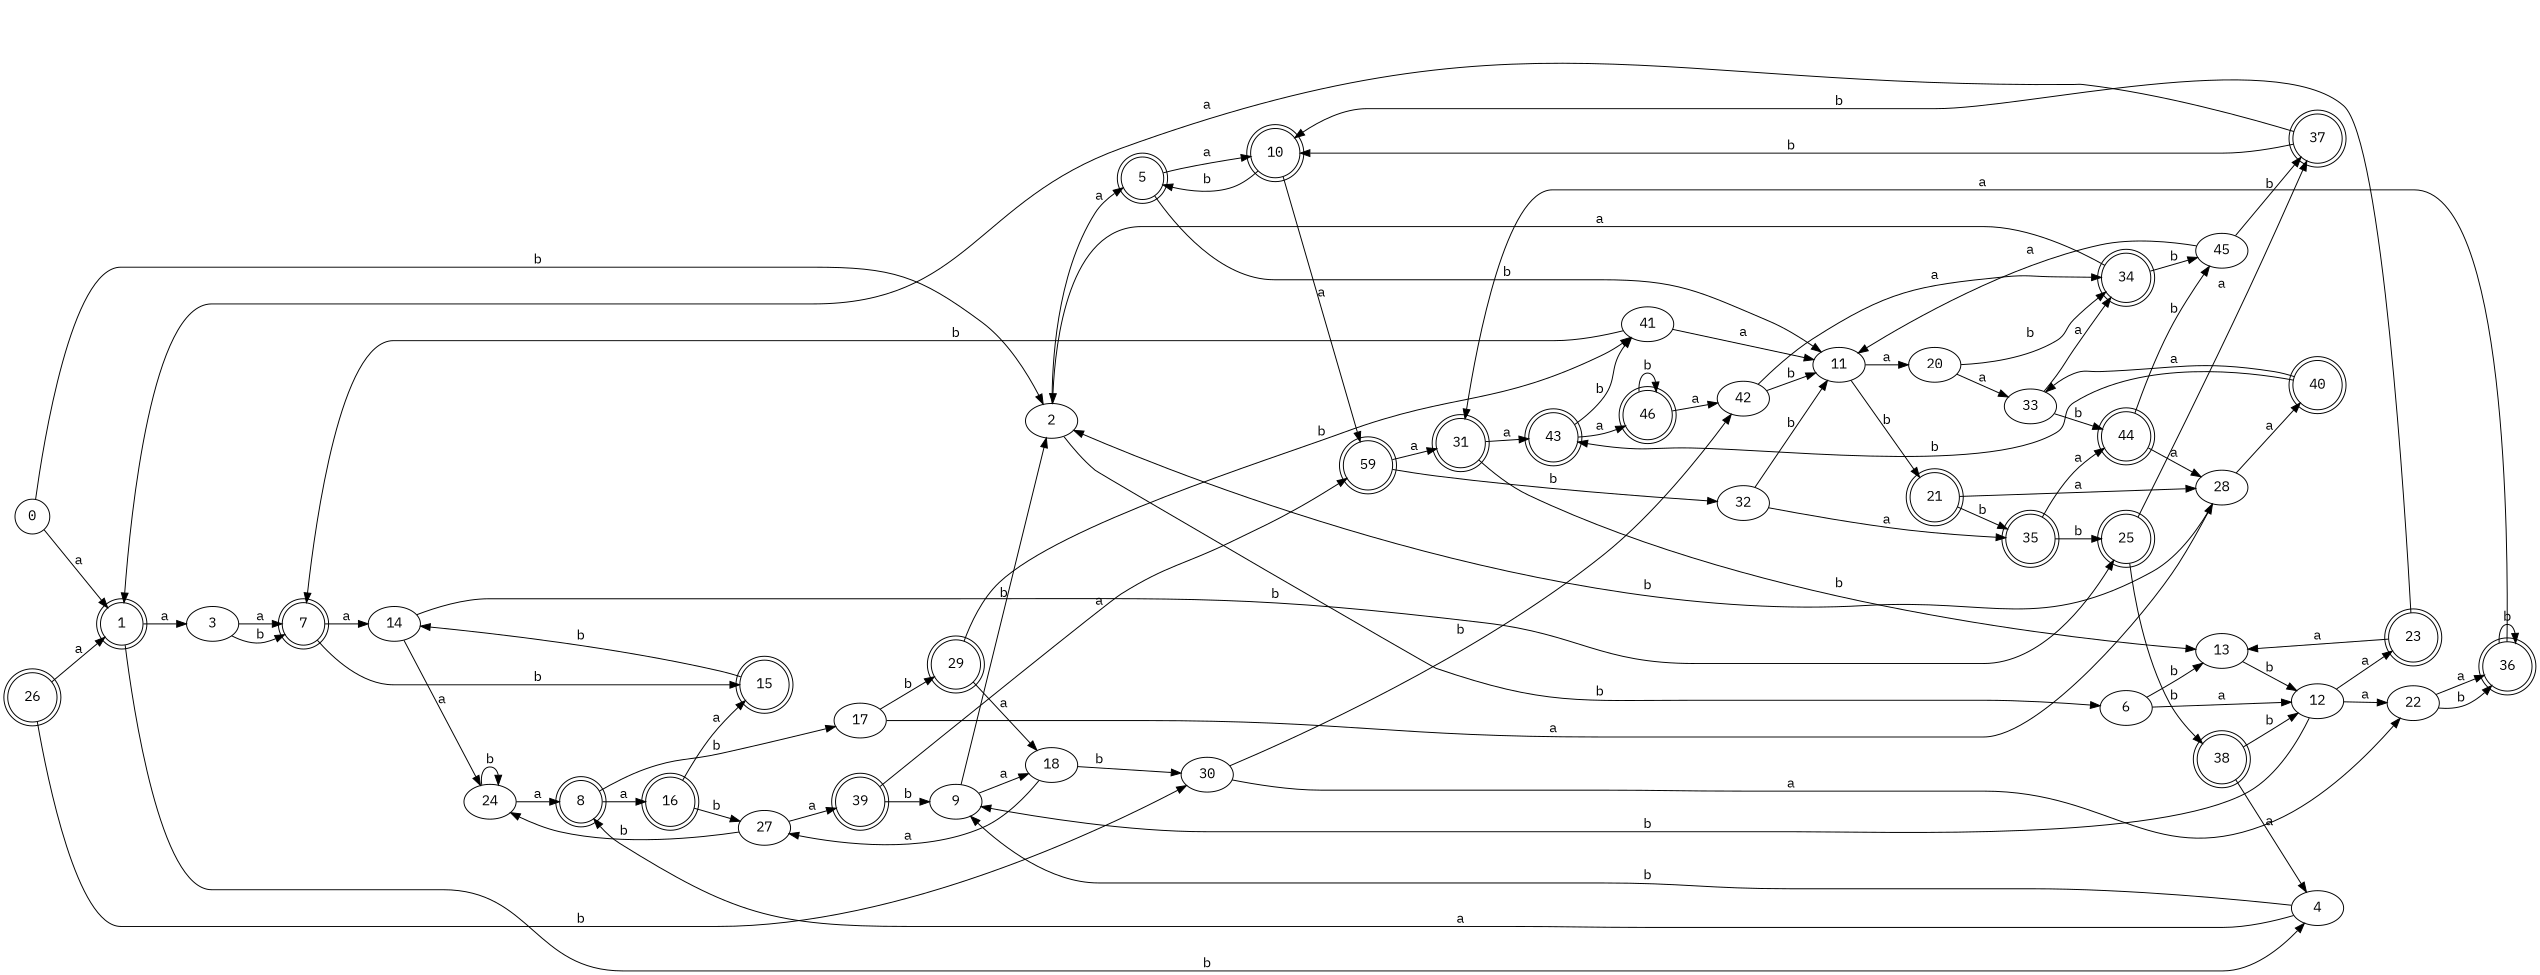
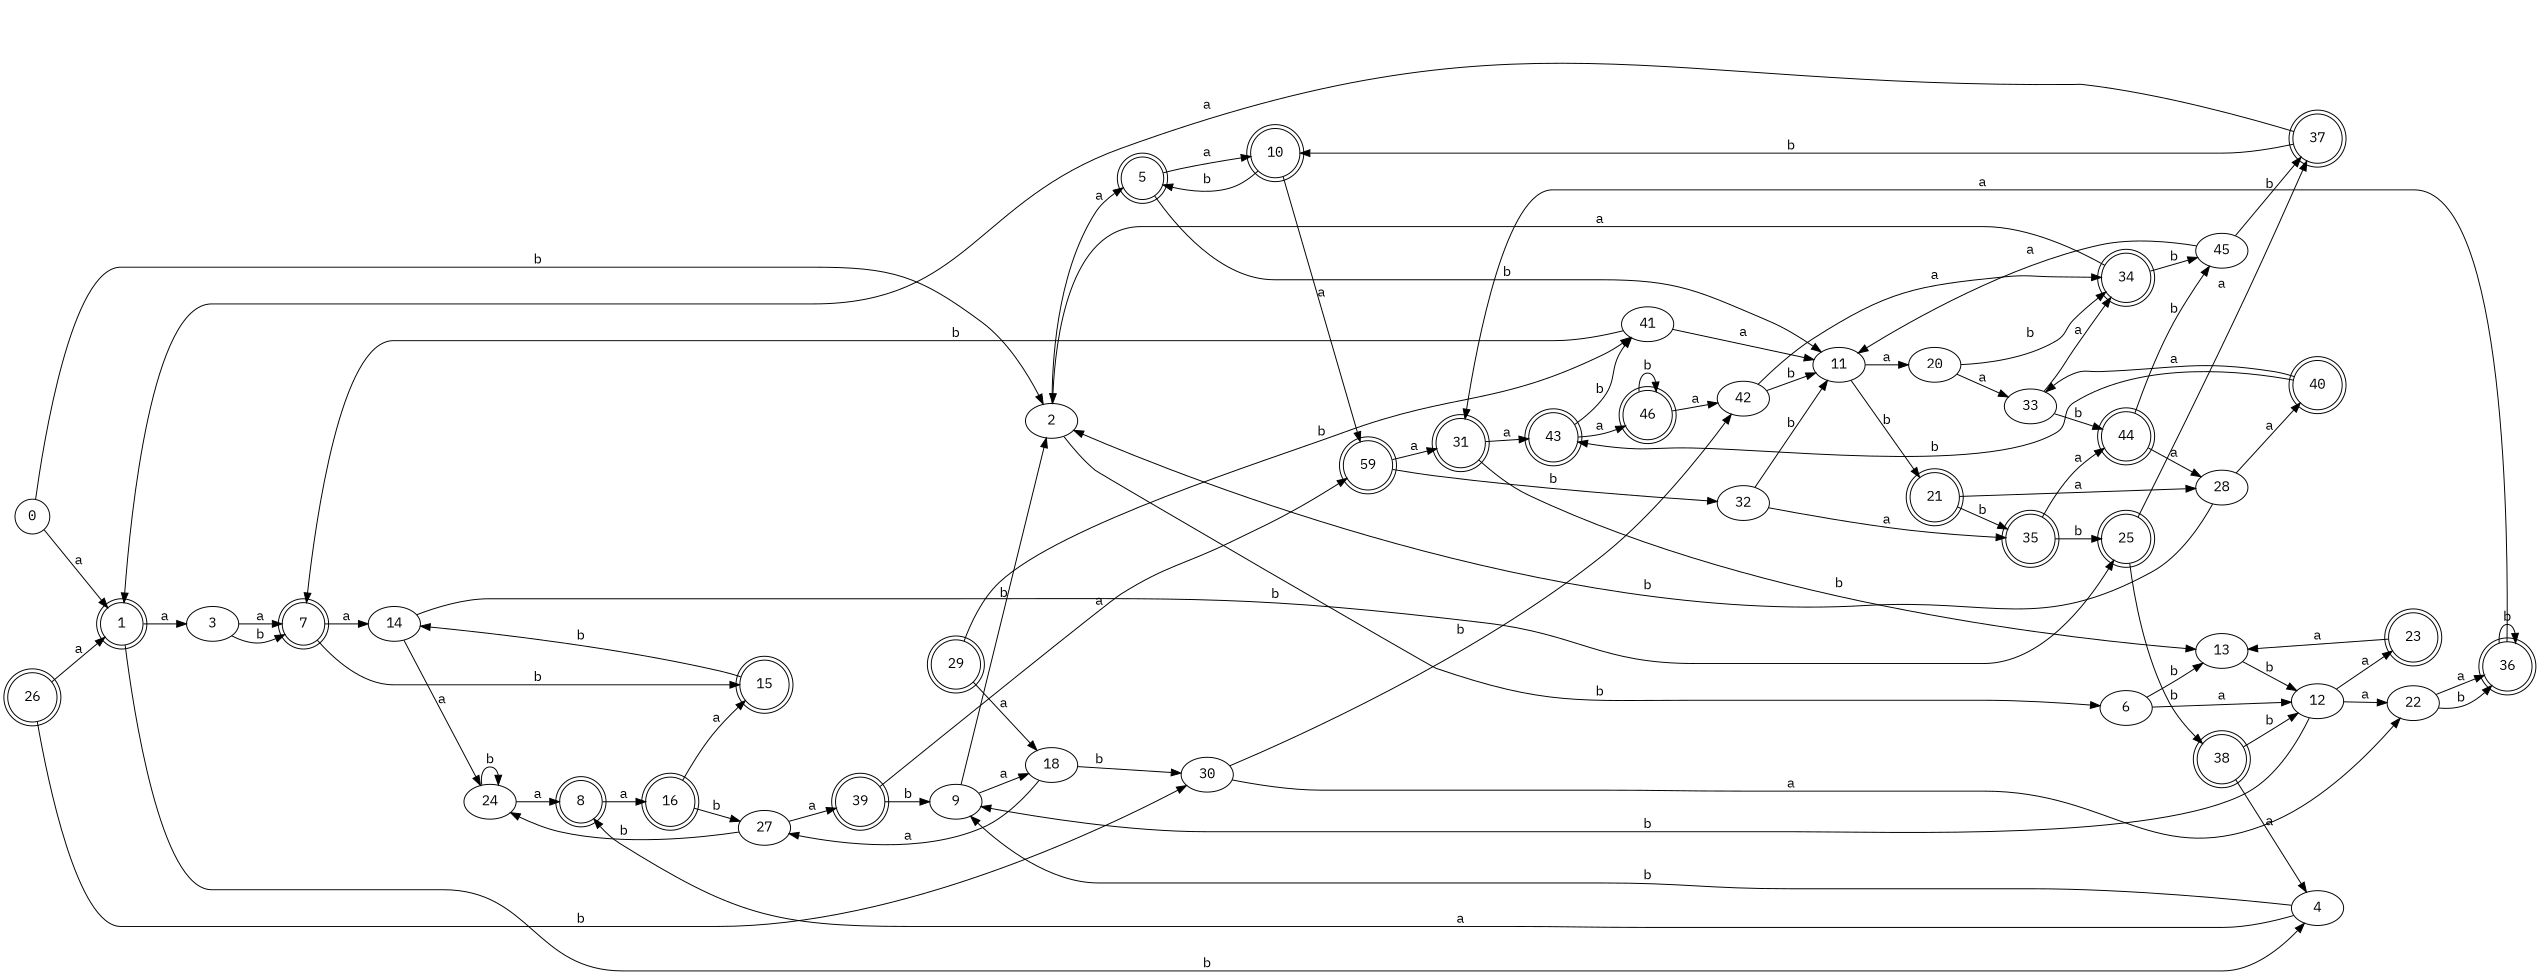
edge "23" -> "10": removed, label "b"
node "17": removed
